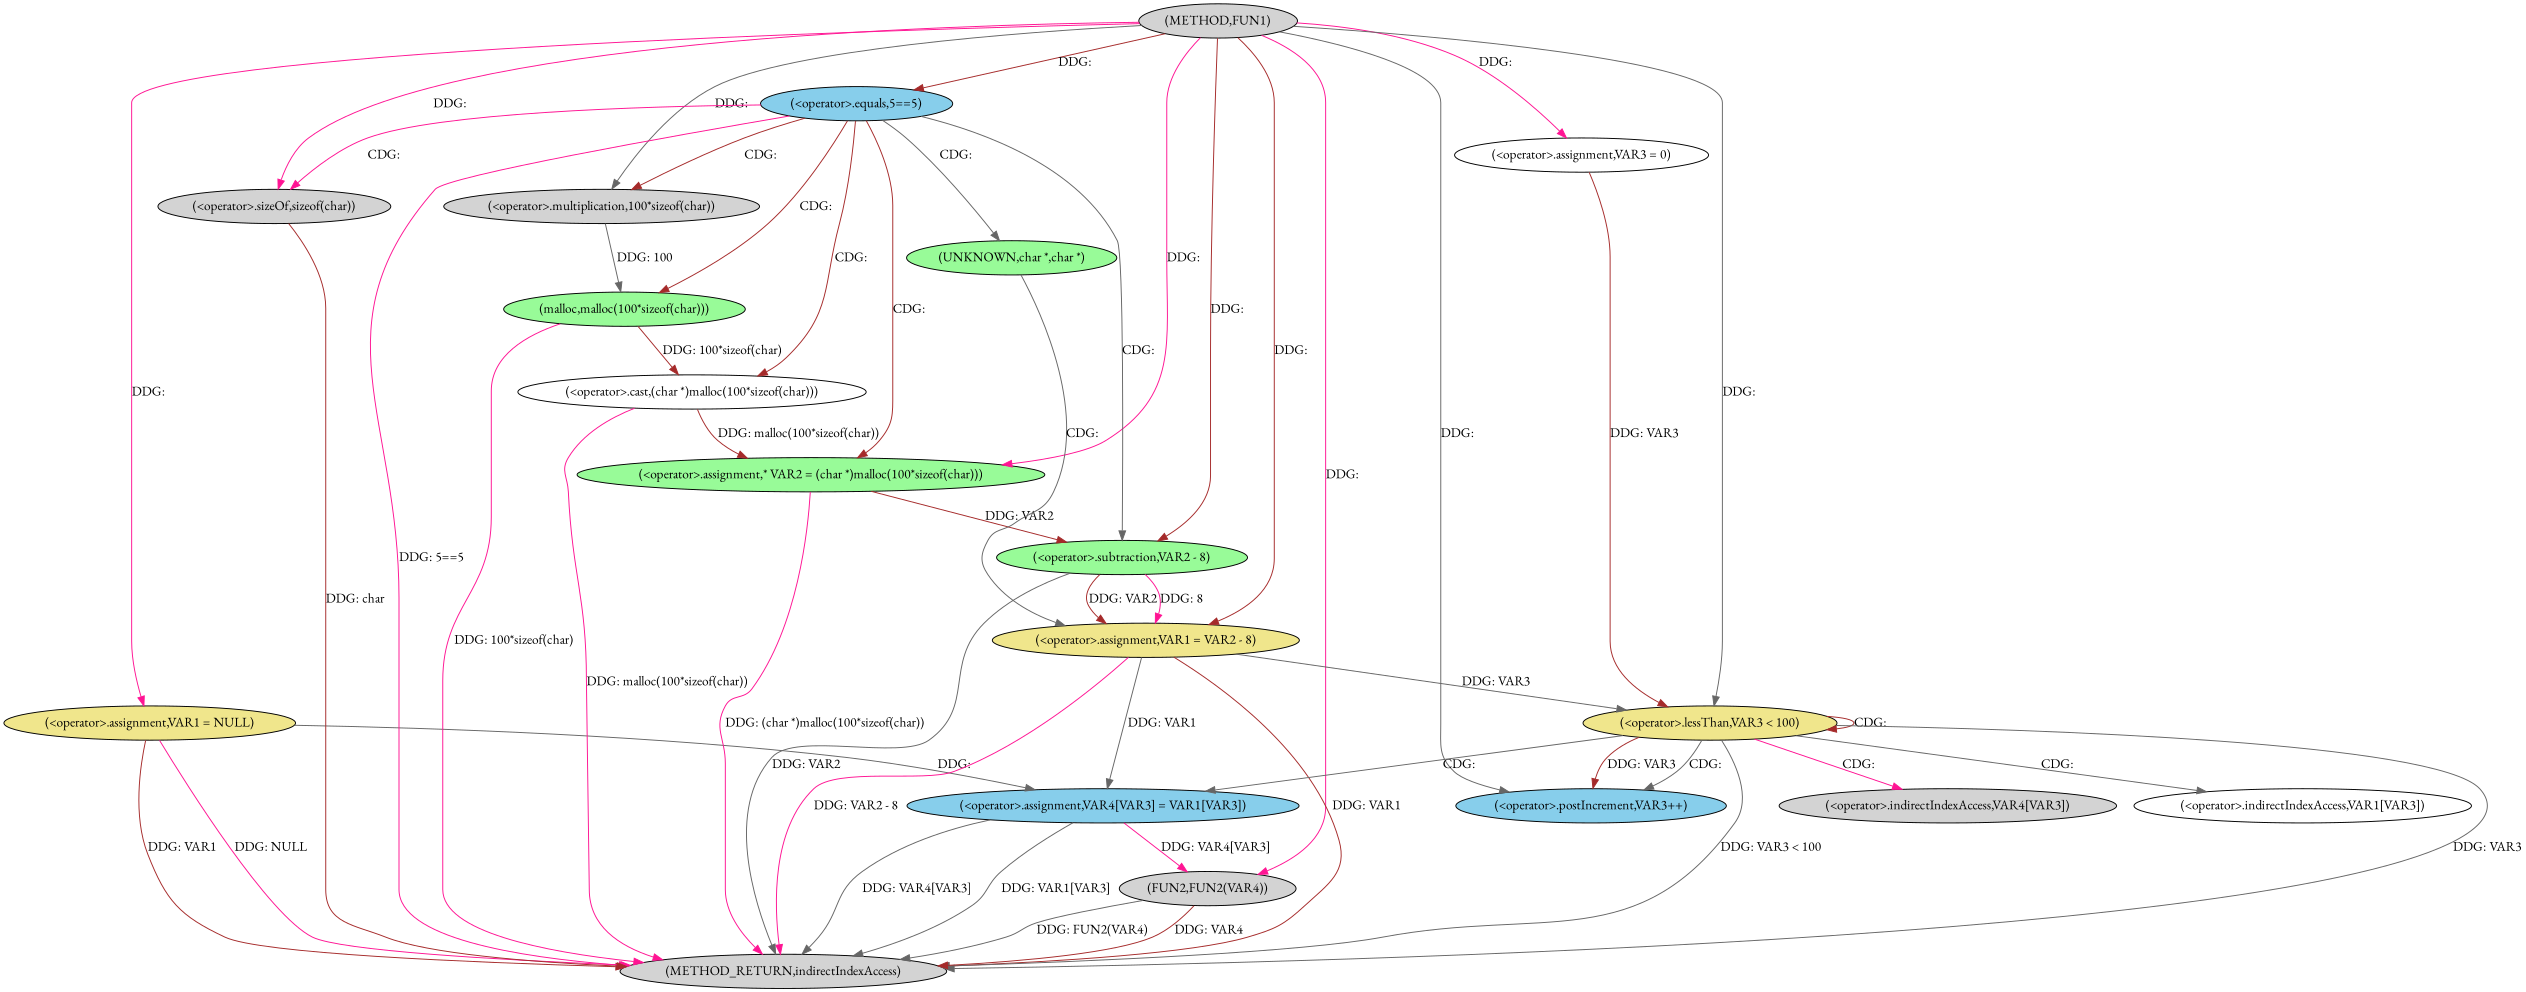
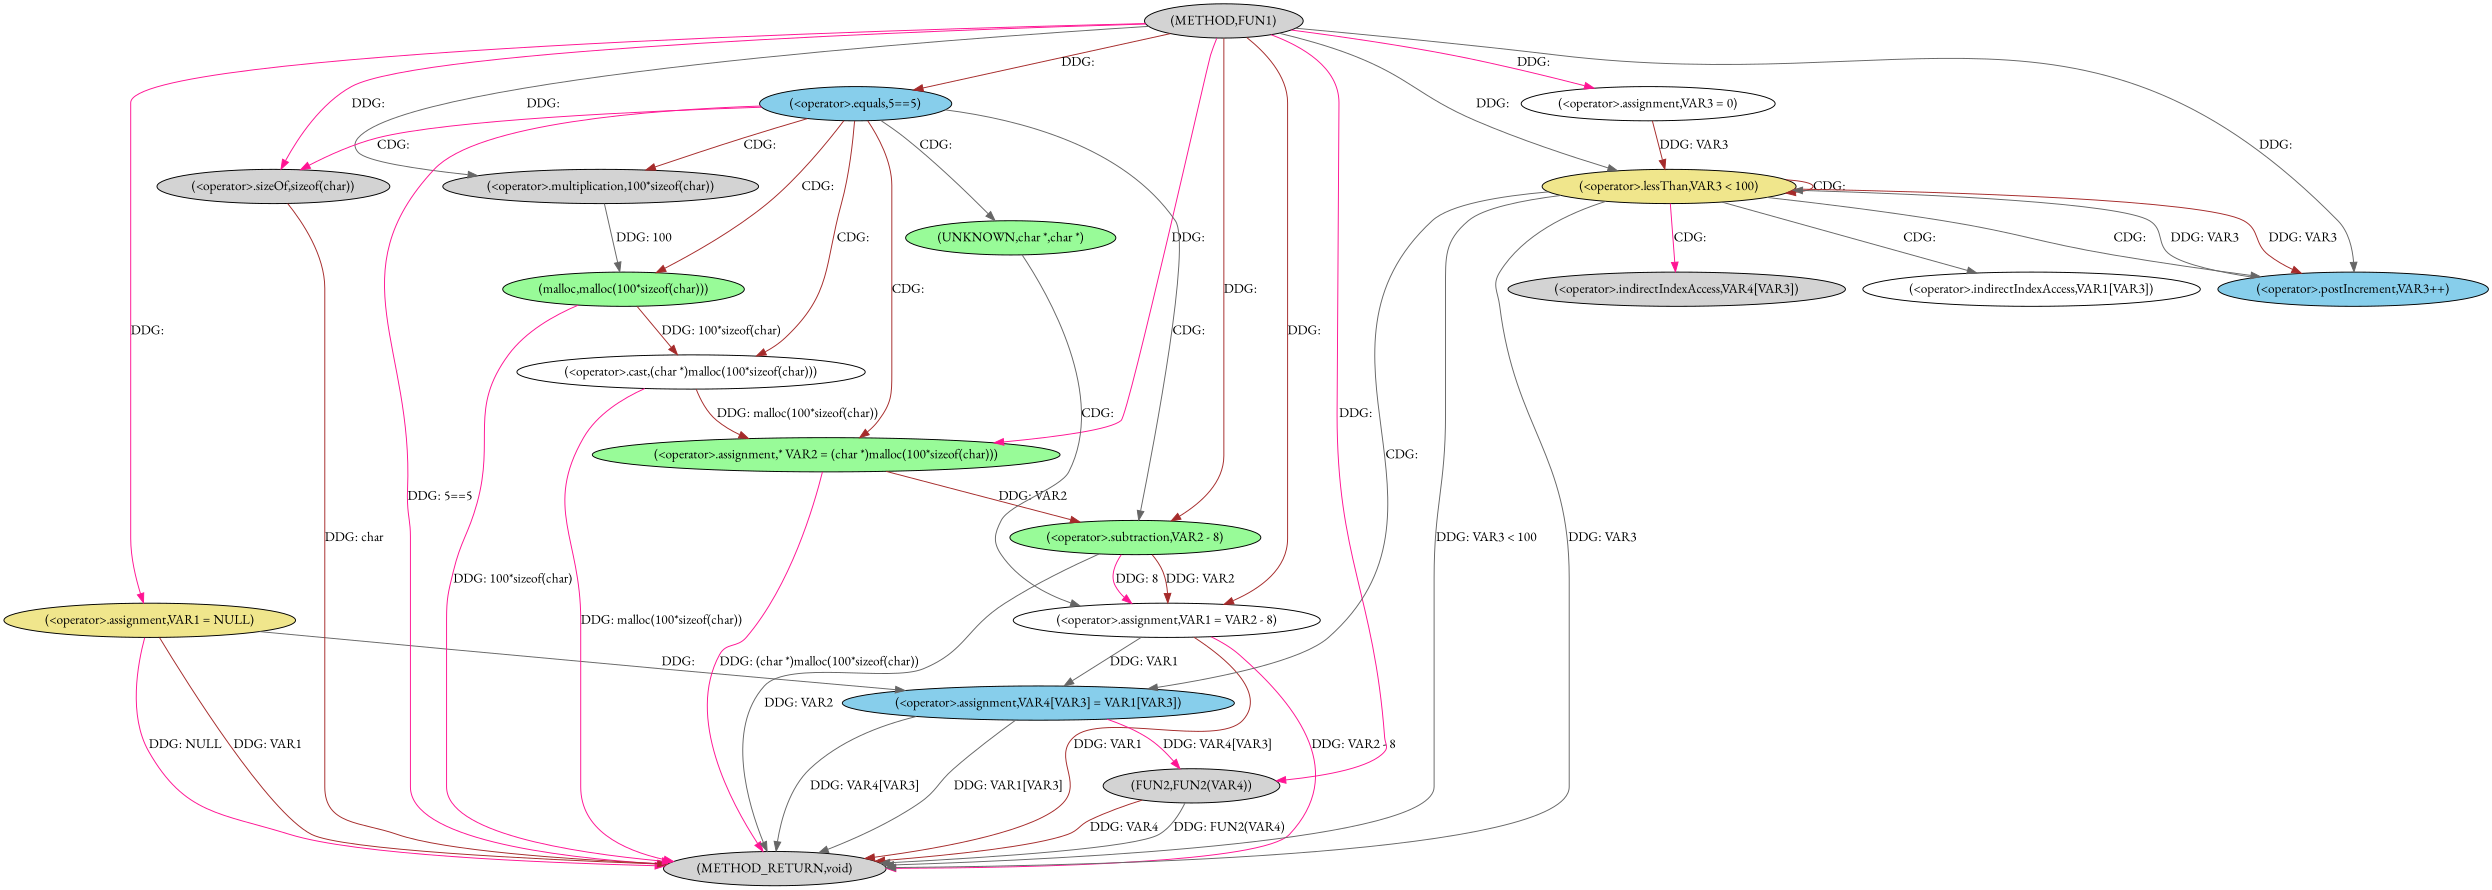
node "(<operator>.assignment,VAR1 = VAR2 - 8)": fillcolor khaki -> white
edge "(<operator>.assignment,VAR1 = VAR2 - 8)" -> "(<operator>.lessThan,VAR3 < 100)": now "(<operator>.postIncrement,VAR3++)" -> "(<operator>.lessThan,VAR3 < 100)"
node "(METHOD_RETURN,indirectIndexAccess)": label "(METHOD_RETURN,indirectIndexAccess)" -> "(METHOD_RETURN,void)"
